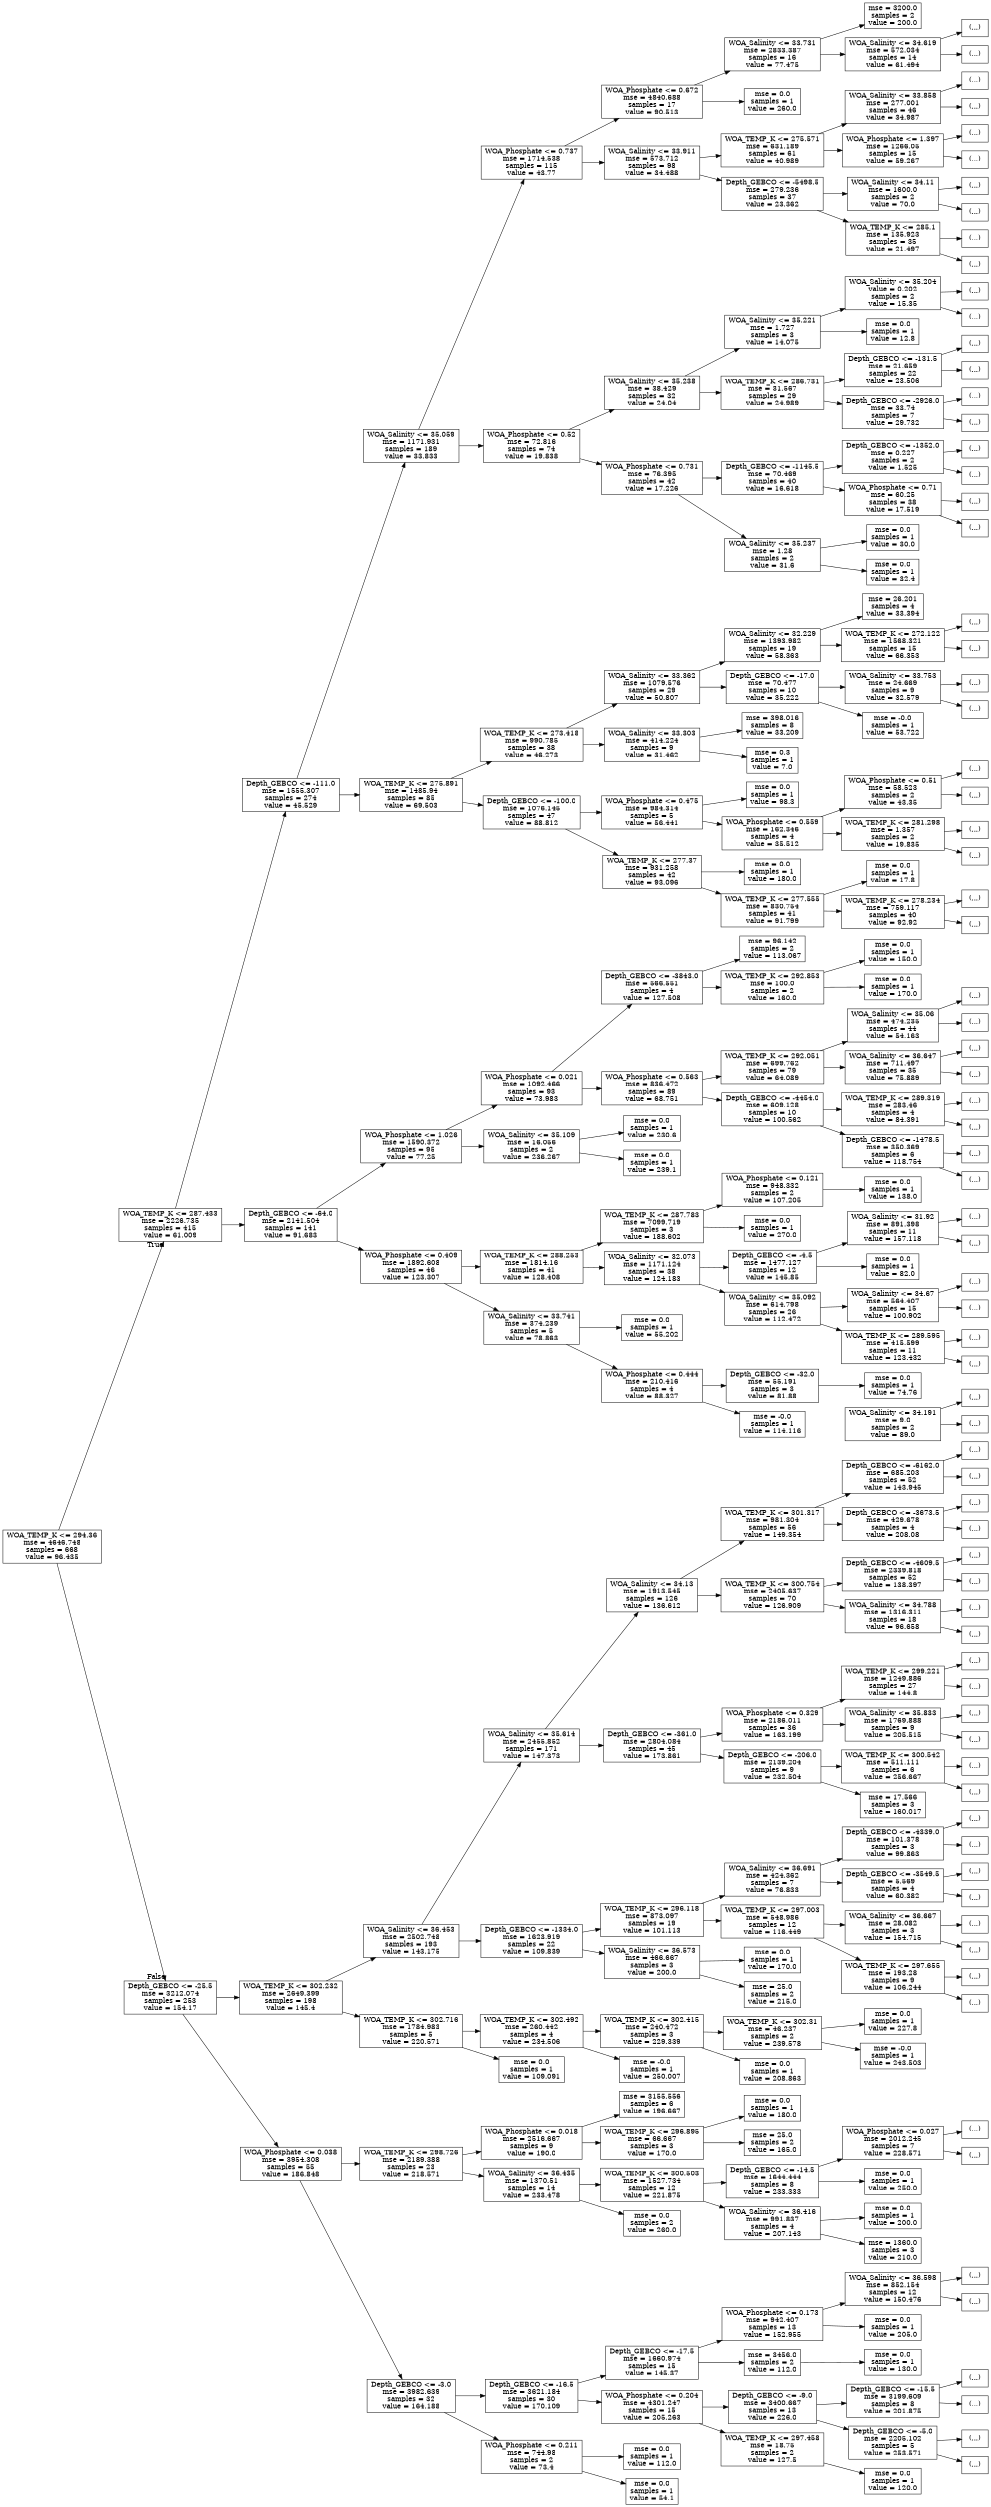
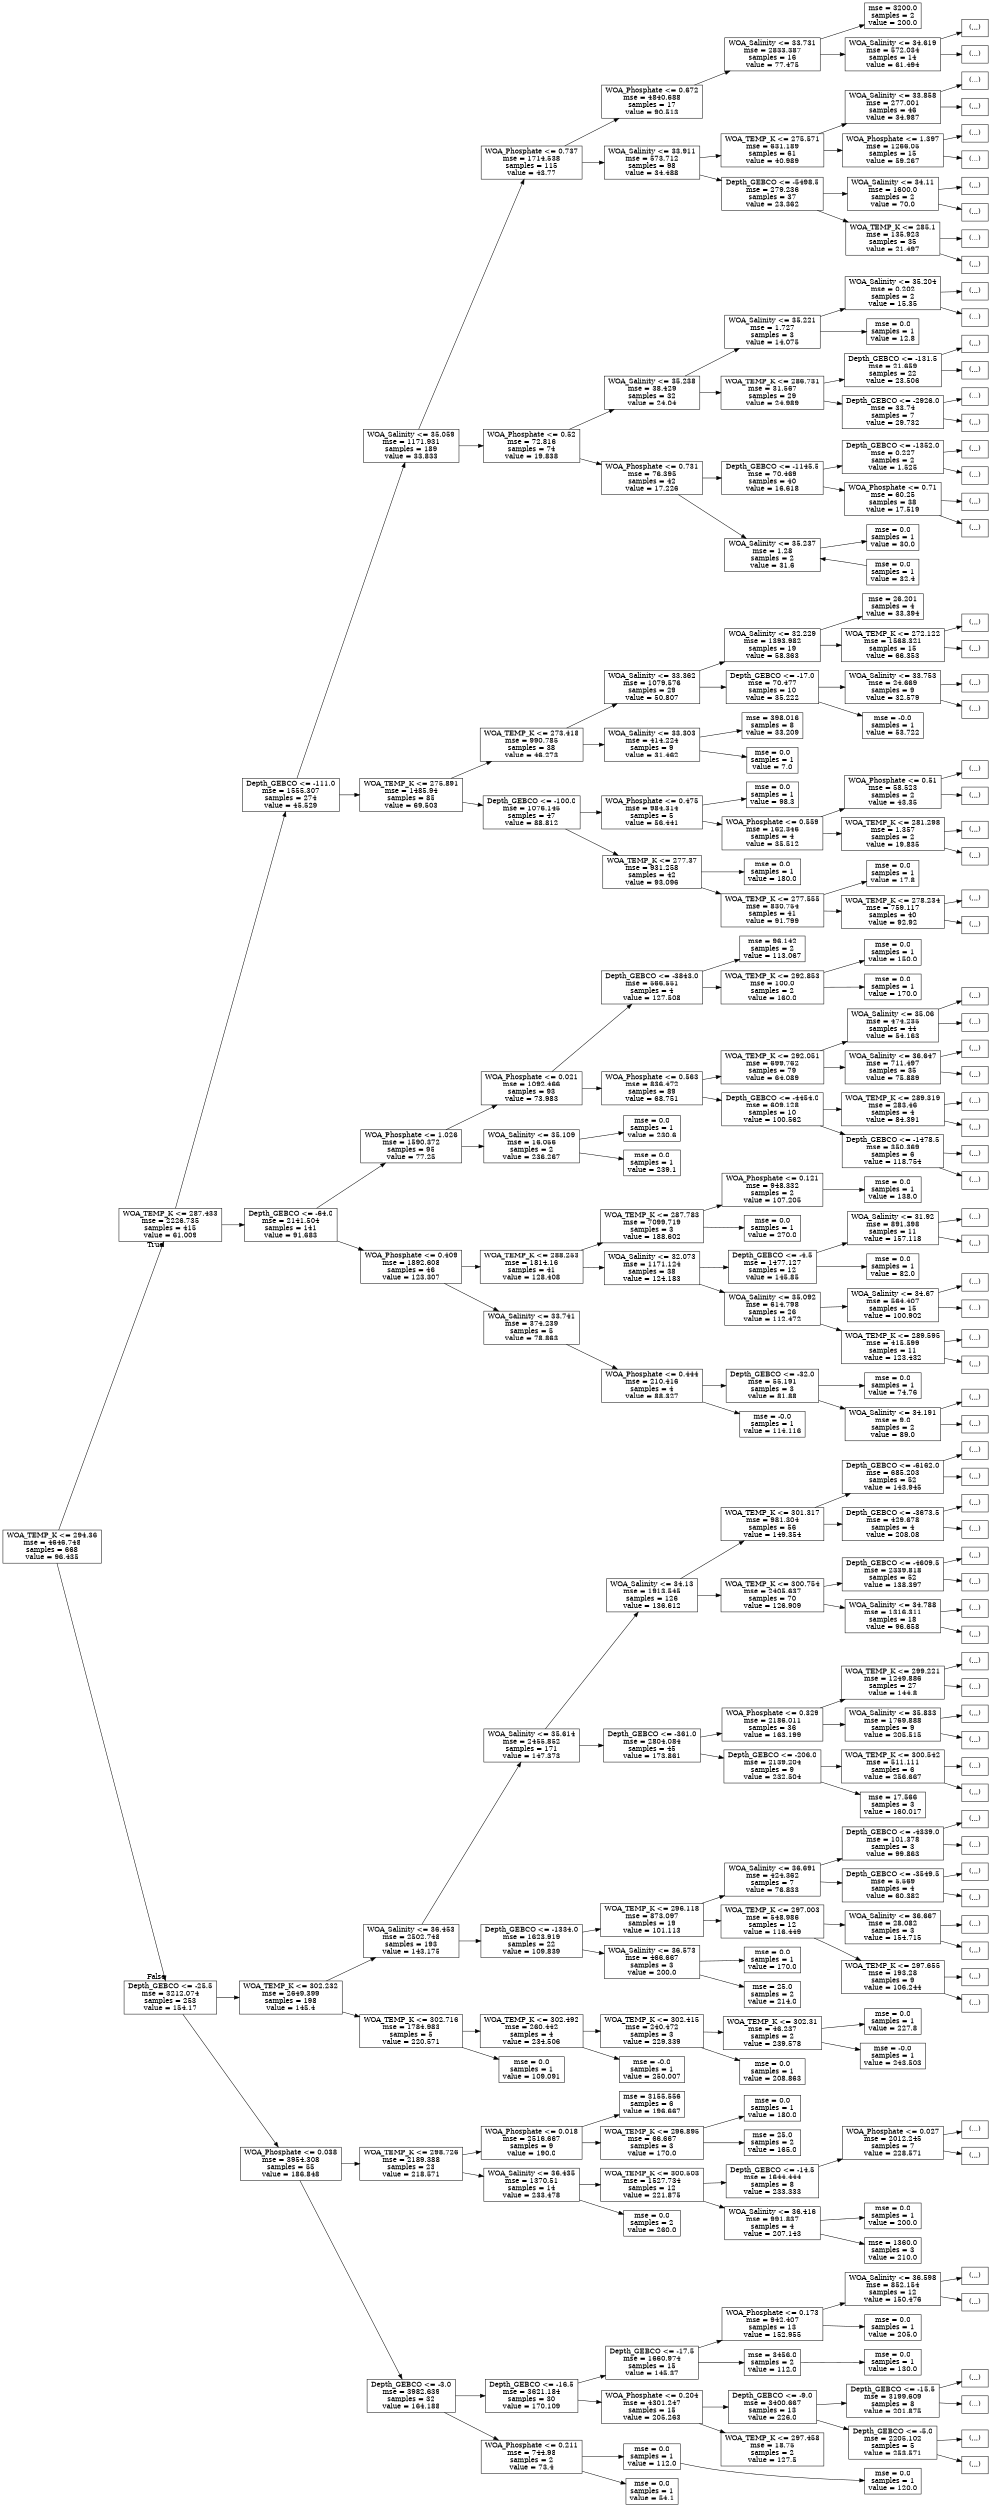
node "mse = 0.0 samples = 1 value = 260.0": removed
node "WOA_Salinity <= 35.204 value = 0.202 samples = 2 value = 15.35": label "WOA_Salinity <= 35.204 value = 0.202 samples = 2 value = 15.35" -> "WOA_Salinity <= 35.204 mse = 0.202 samples = 2 value = 15.35"
edge "WOA_Salinity <= 35.237 mse = 1.28 samples = 2 value = 31.6" -> "mse = 0.0 samples = 1 value = 32.4": reversed
node "mse = 0.3 samples = 1 value = 7.0": label "mse = 0.3 samples = 1 value = 7.0" -> "mse = 0.0 samples = 1 value = 7.0"
node "mse = 0.0 samples = 1 value = 55.202": removed
edge "Depth_GEBCO <= -32.0 mse = 55.191 samples = 3 value = 81.88" -> "WOA_Salinity <= 34.191 mse = 9.0 samples = 2 value = 89.0": added
node "mse = 25.0 samples = 2 value = 215.0": label "mse = 25.0 samples = 2 value = 215.0" -> "mse = 25.0 samples = 2 value = 214.0"
node "mse = 0.0 samples = 1 value = 250.0": removed
edge "WOA_TEMP_K <= 297.458 mse = 18.75 samples = 2 value = 127.5" -> "mse = 0.0 samples = 1 value = 120.0": now "mse = 0.0 samples = 1 value = 112.0" -> "mse = 0.0 samples = 1 value = 120.0"
